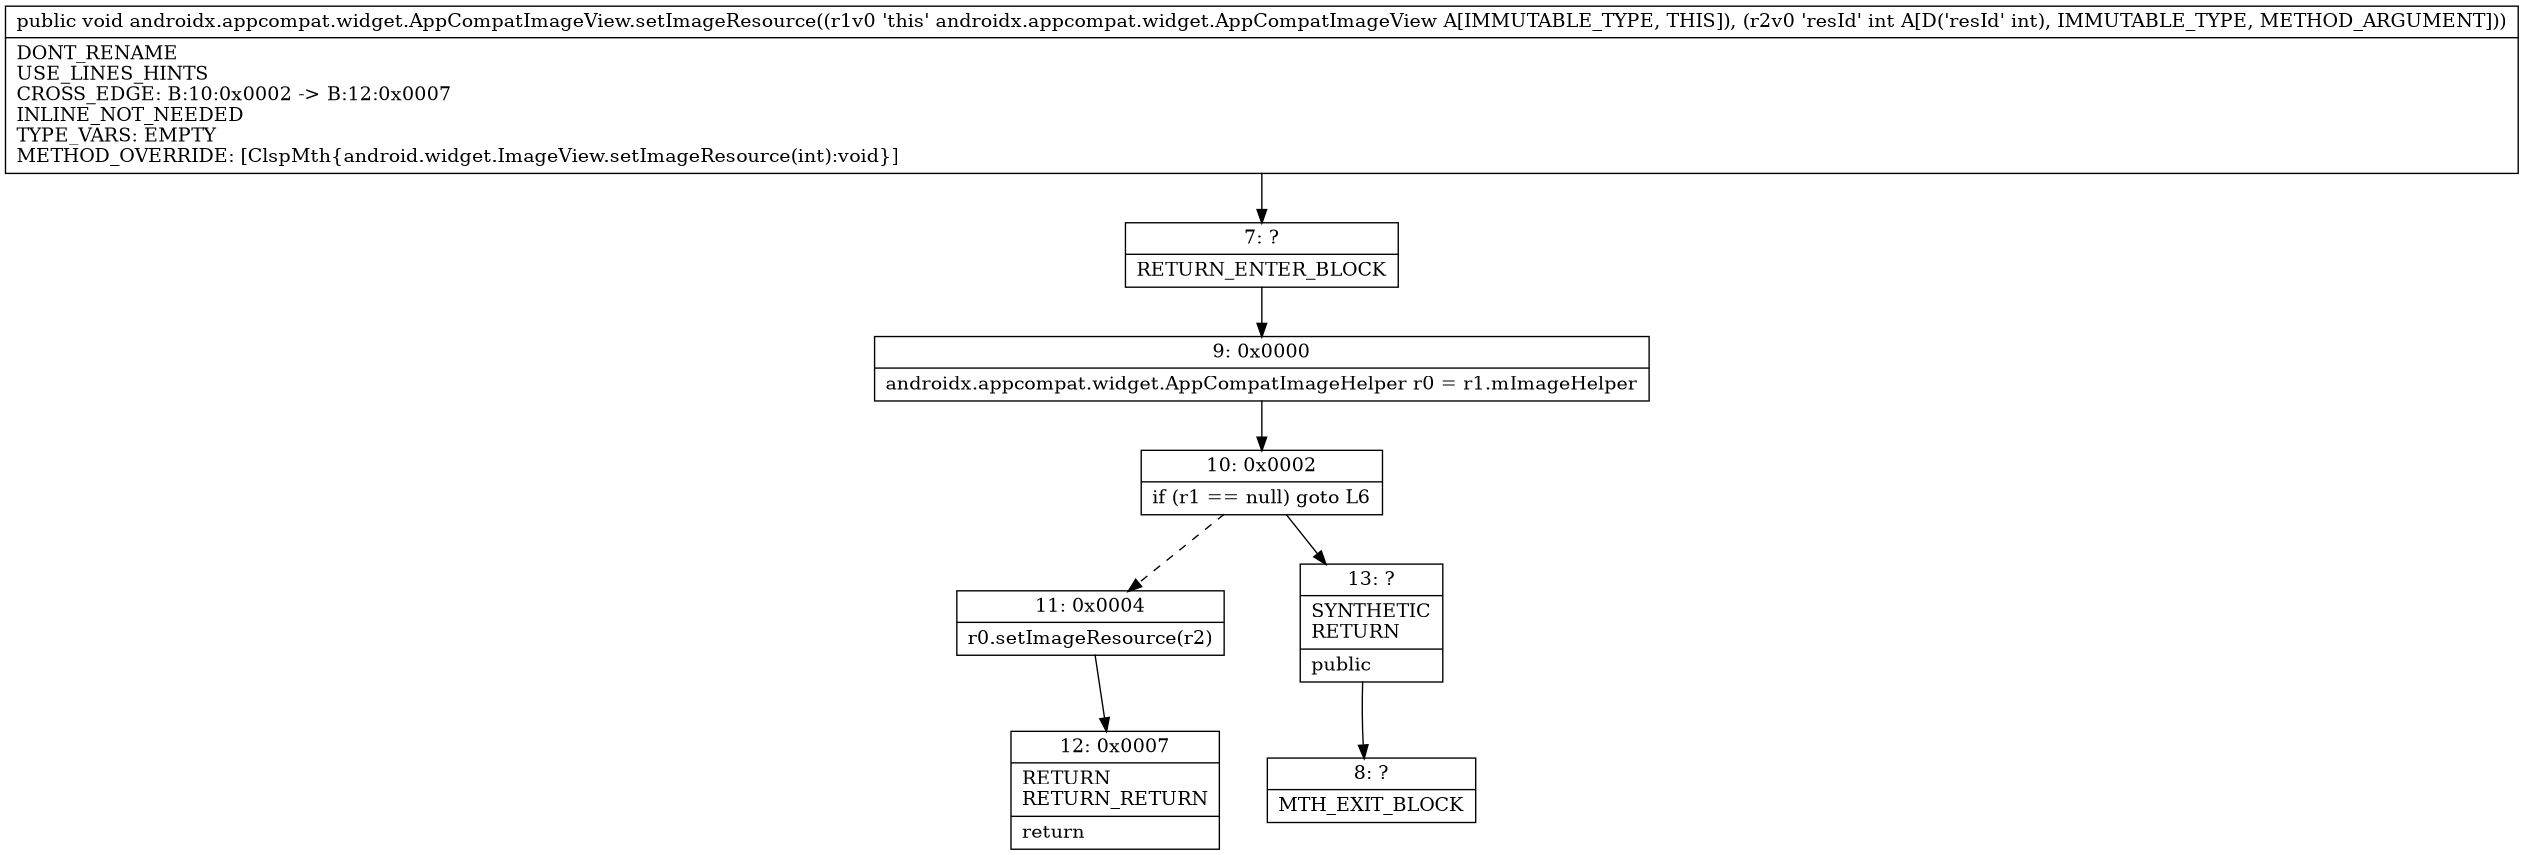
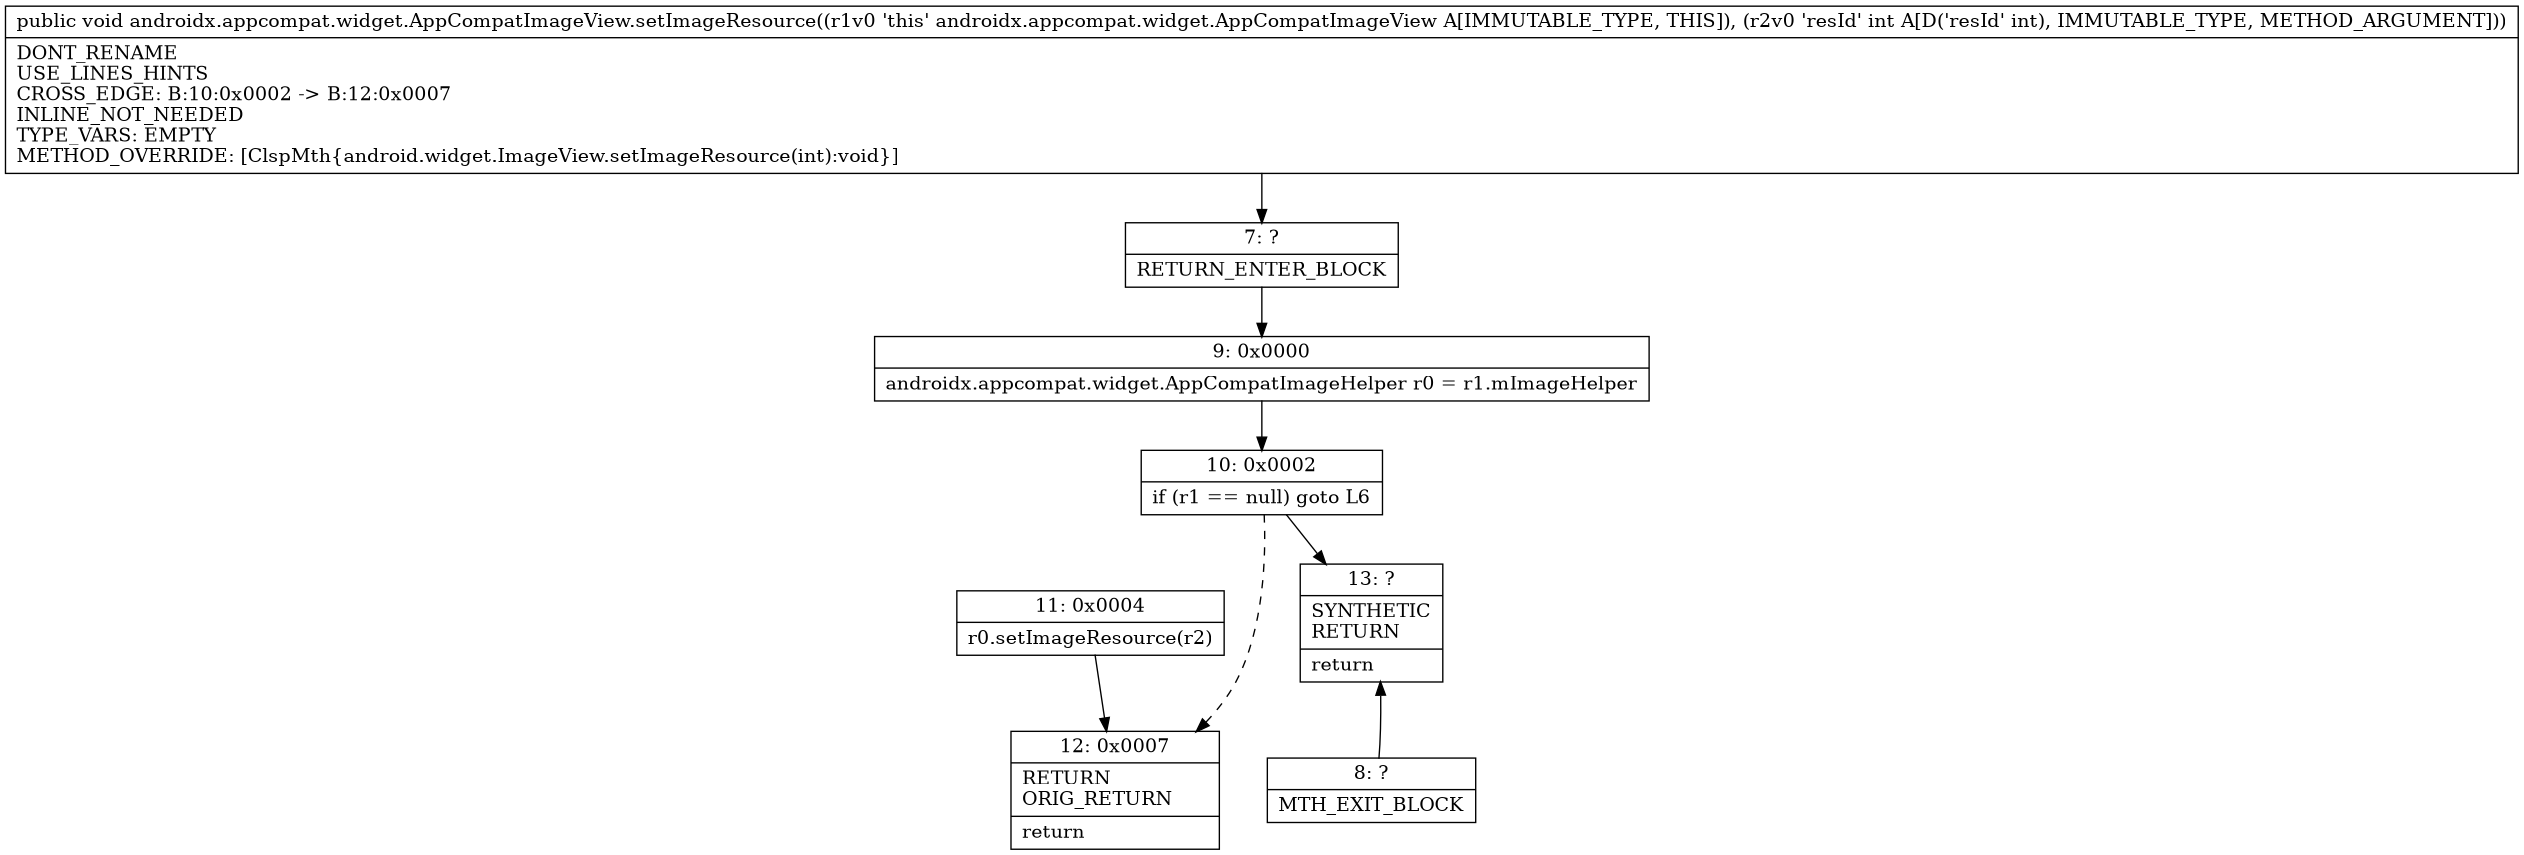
edge "10: 0x0002" -> "11: 0x0004": now "10: 0x0002" -> "12: 0x0007"
node "13: ?": text "public" -> "return"
edge "13: ?" -> "8: ?": reversed
node "12: 0x0007": text "RETURN_RETURN" -> "ORIG_RETURN"
